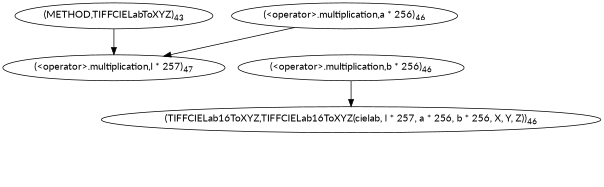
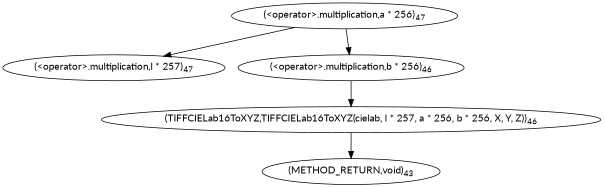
node "(<operator>.multiplication,a * 256)": text "46" -> "47"
node "(METHOD,TIFFCIELabToXYZ)": removed
edge "(<operator>.multiplication,a * 256)" -> "(<operator>.multiplication,b * 256)": added
node "(METHOD_RETURN,void)": added
